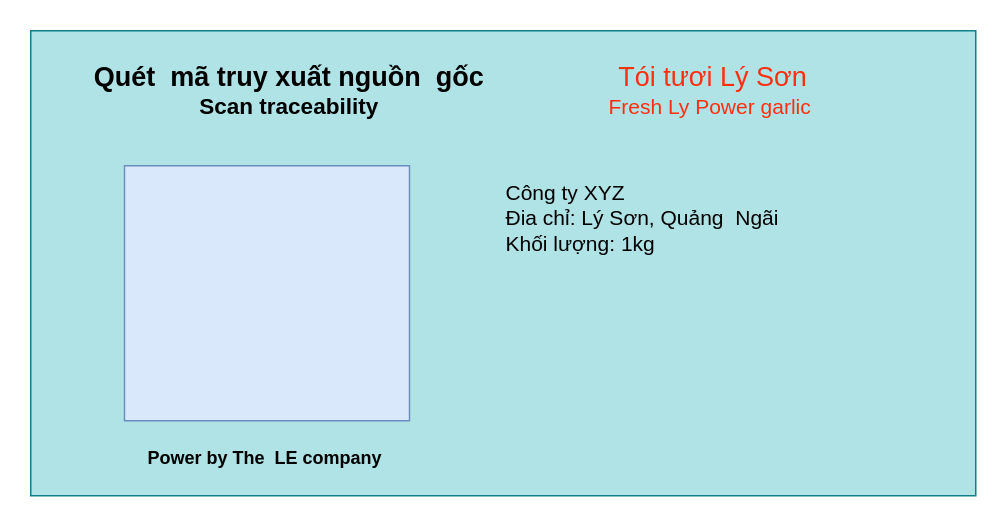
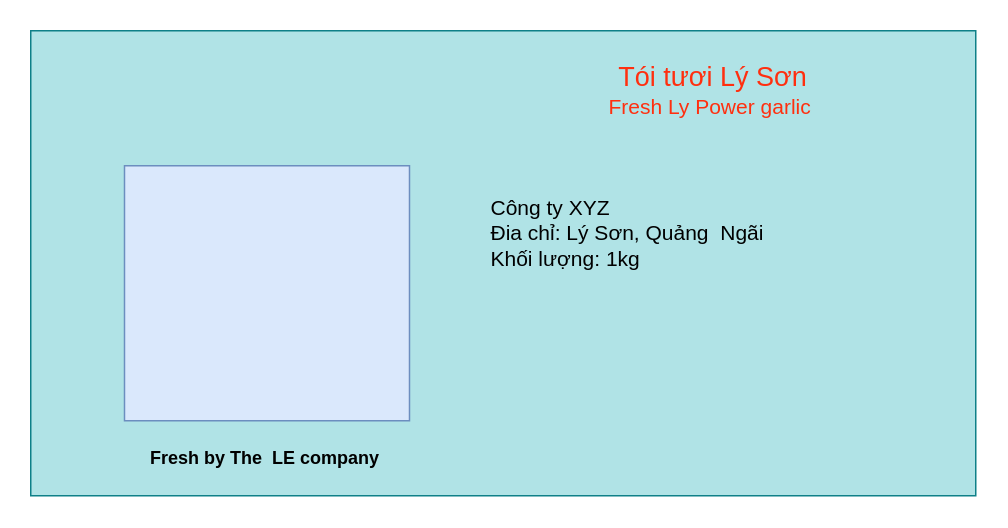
node "Quét mã truy xuất nguồn gốc Scan traceability": removed
node "Công ty XYZ Đia chỉ: Lý Sơn, Quảng Ngãi Khối lượng: 1kg": moved (728, 218) -> (713, 233)
node "Power by The LE company": label "Power by The LE company" -> "Fresh by The LE company"
